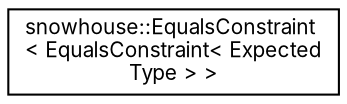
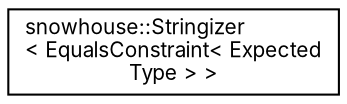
node "snowhouse::EqualsConstraint < EqualsConstraint< Expected Type > >": label "snowhouse::EqualsConstraint < EqualsConstraint< Expected Type > >" -> "snowhouse::Stringizer < EqualsConstraint< Expected Type > >"
